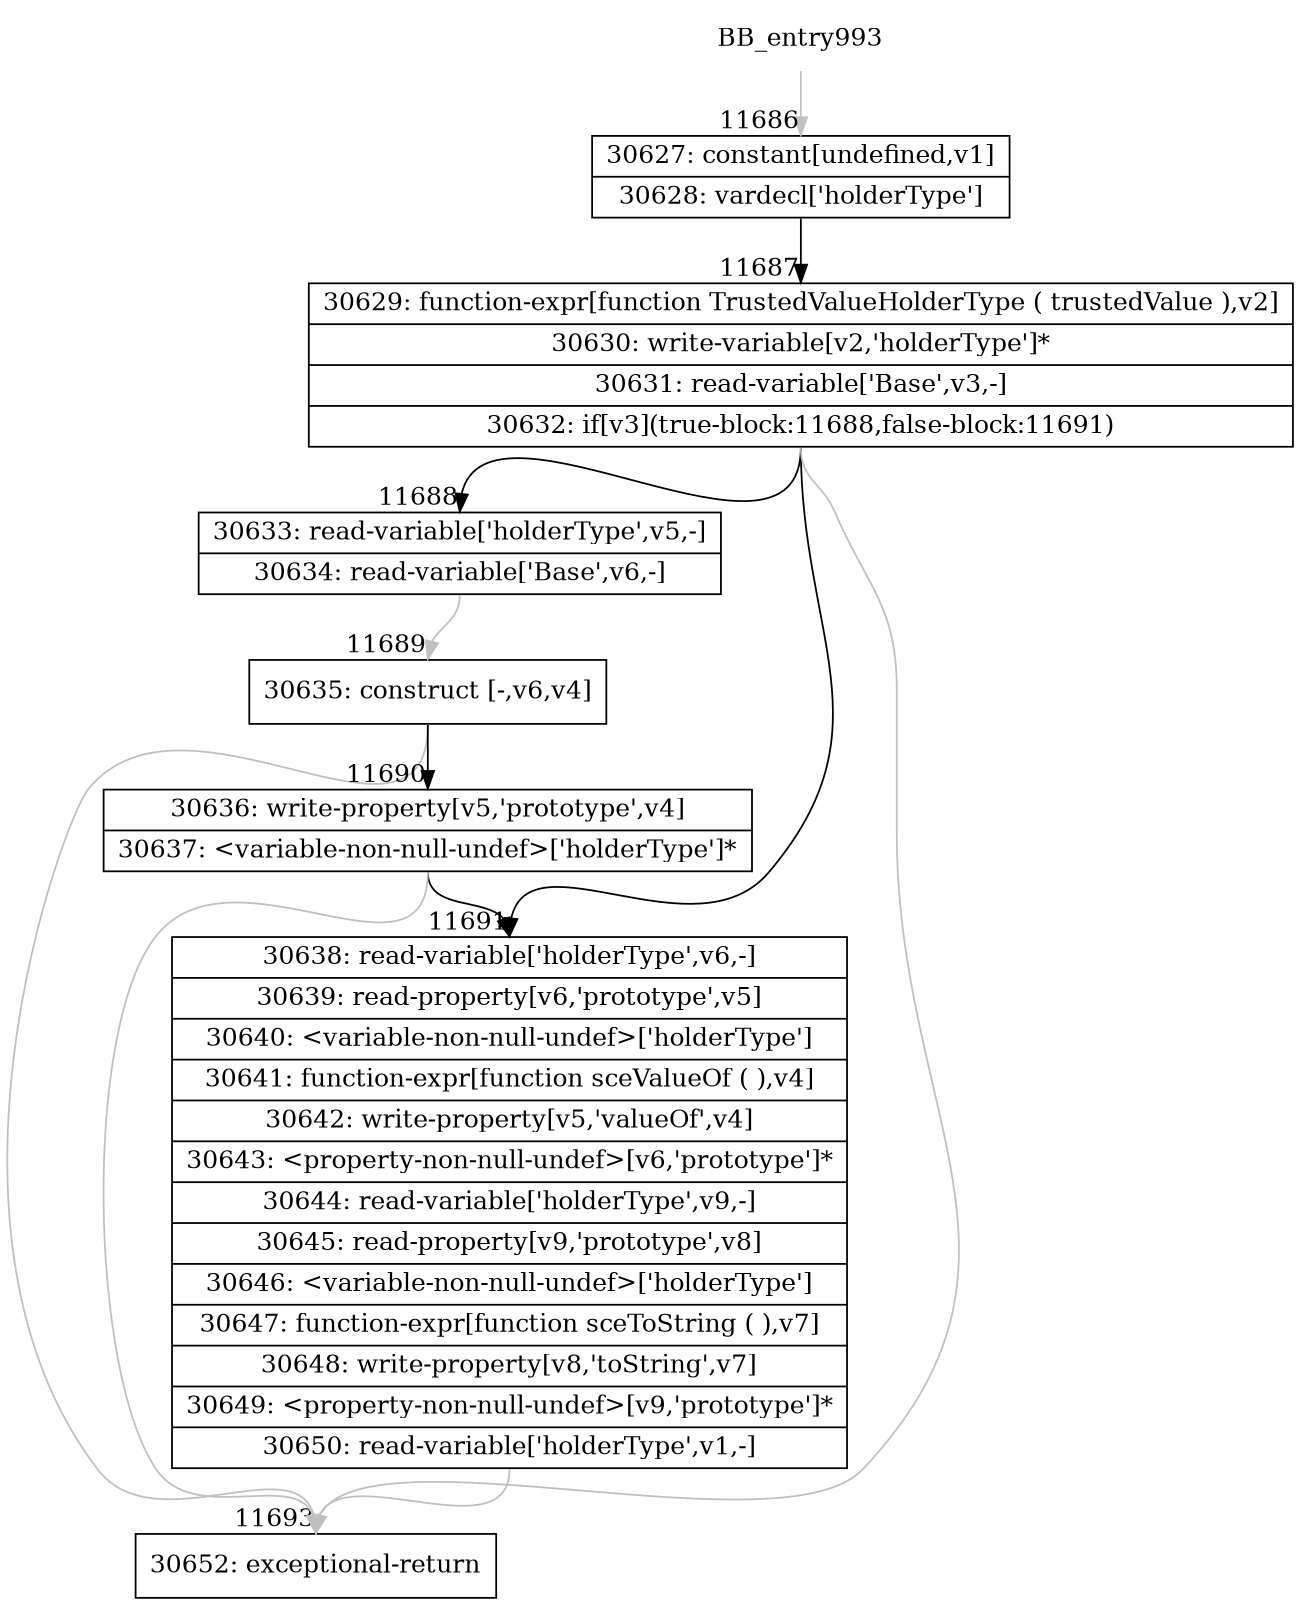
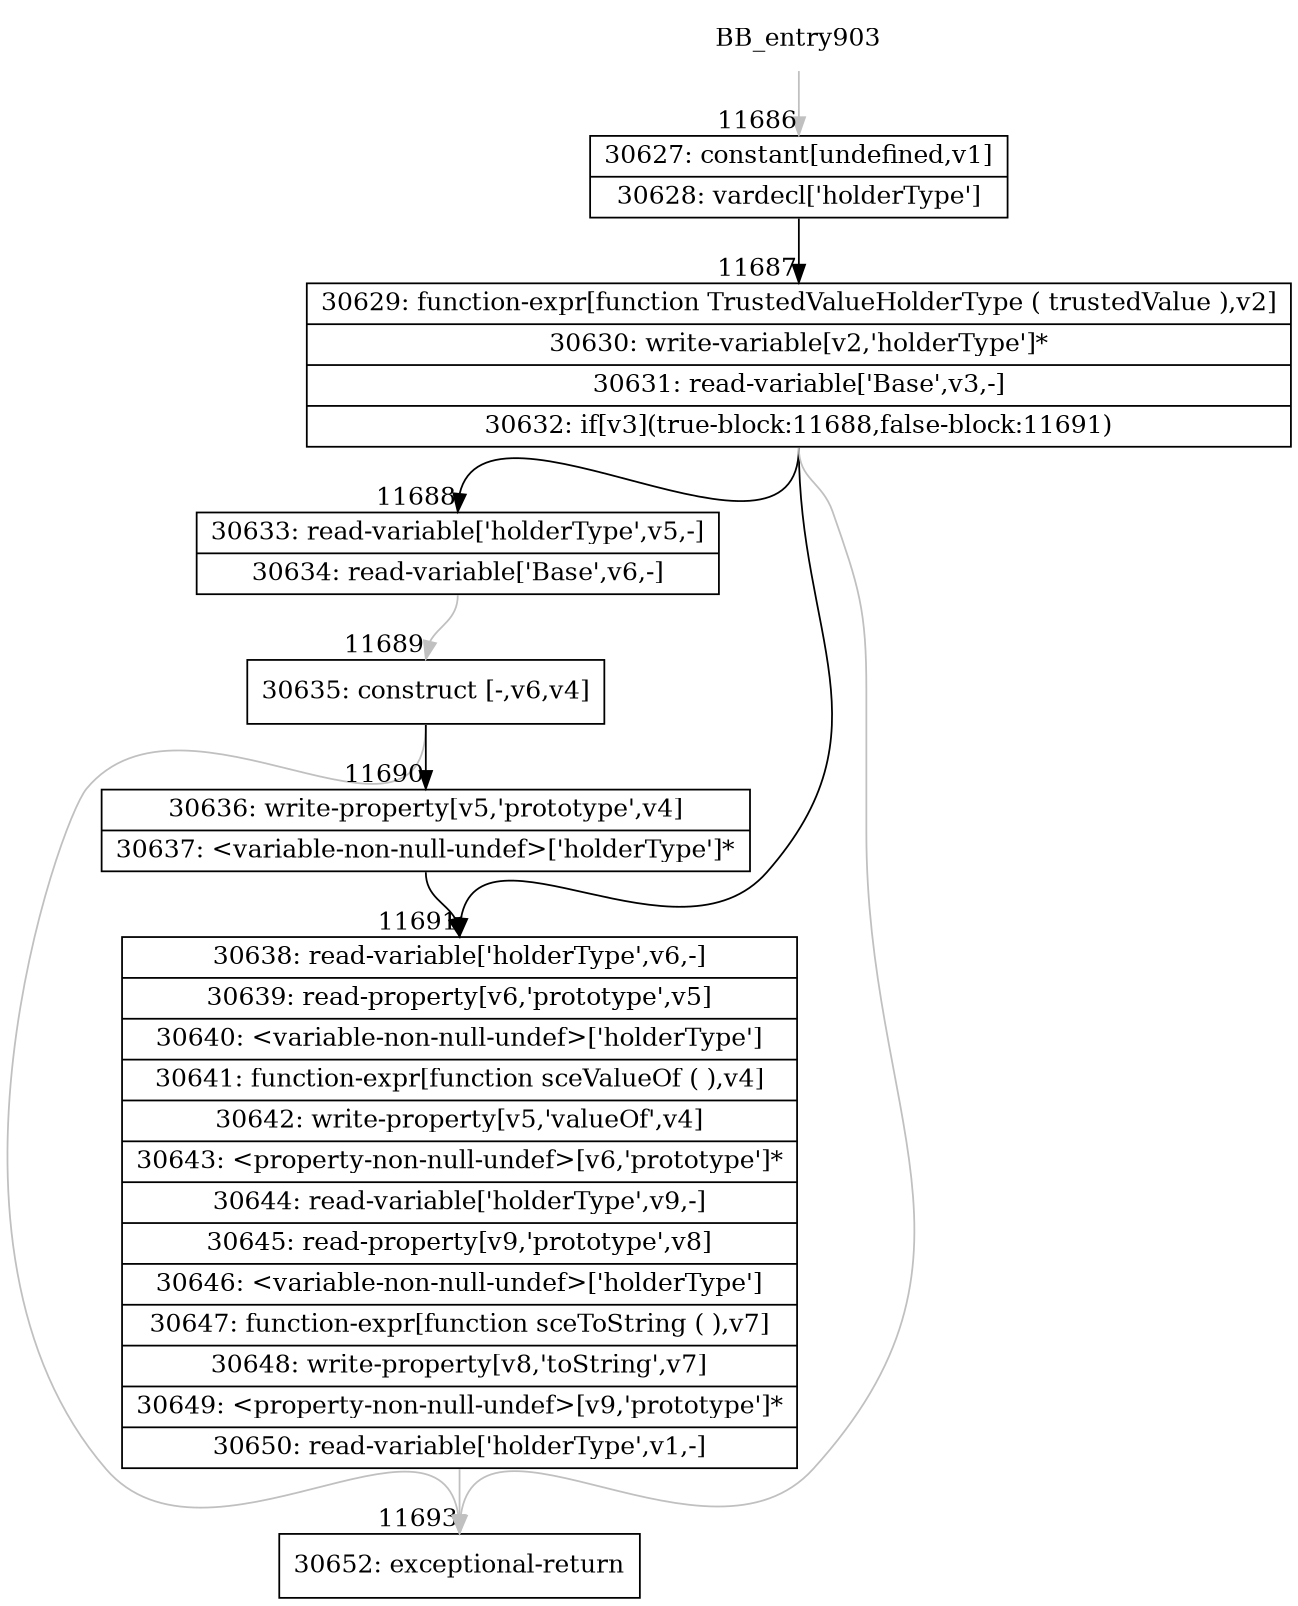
node "BB_entry993": label "BB_entry993" -> "BB_entry903"
edge "30636: write-property[v5,'prototype',v4]" -> "30652: exceptional-return": removed
